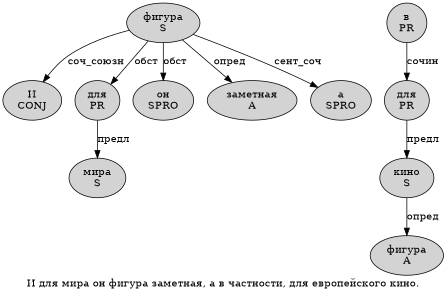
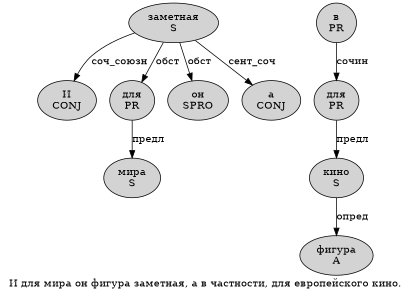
node "фигура S": label "фигура S" -> "заметная S"
node "заметная A": removed
node "а SPRO": label "а SPRO" -> "а CONJ"
